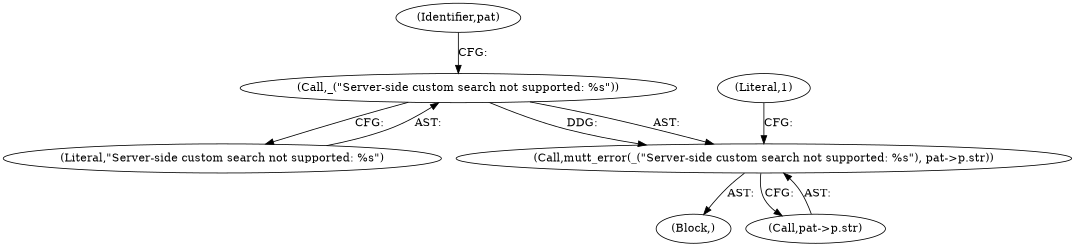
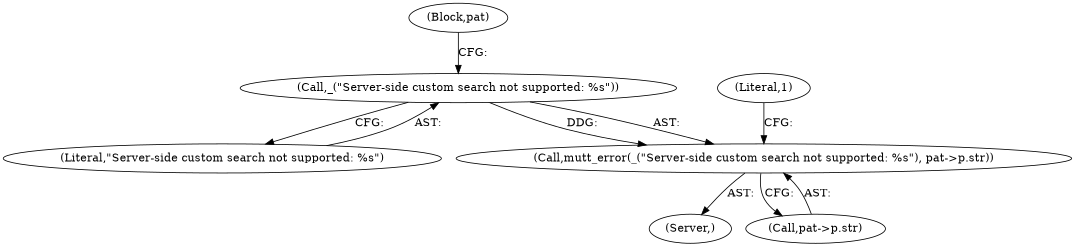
node "(Identifier,pat)": label "(Identifier,pat)" -> "(Block,pat)"
node "(Block,)": label "(Block,)" -> "(Server,)"
